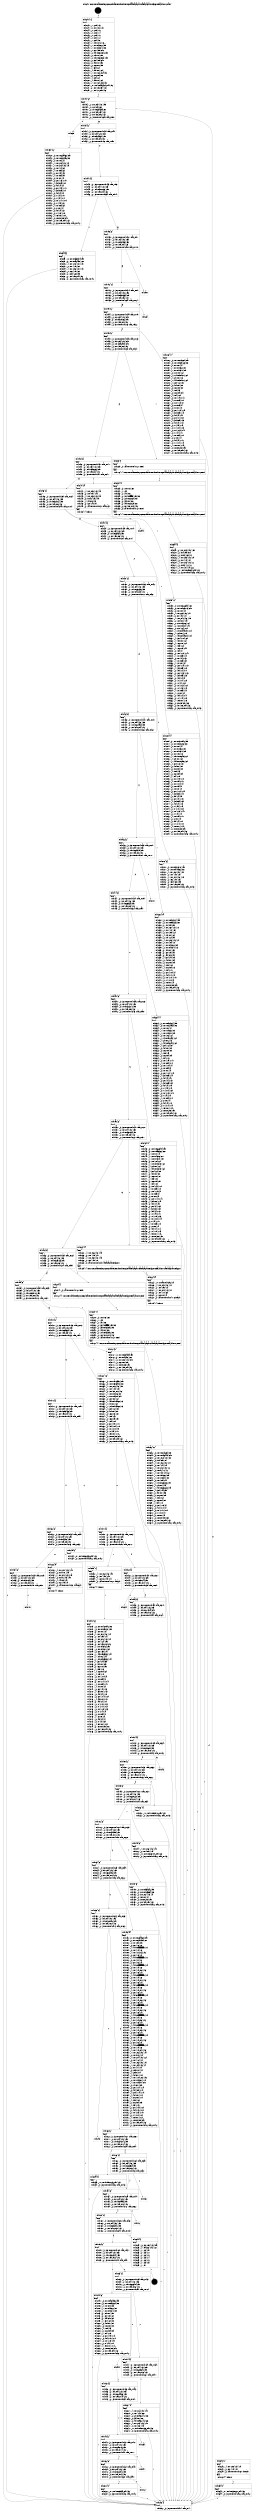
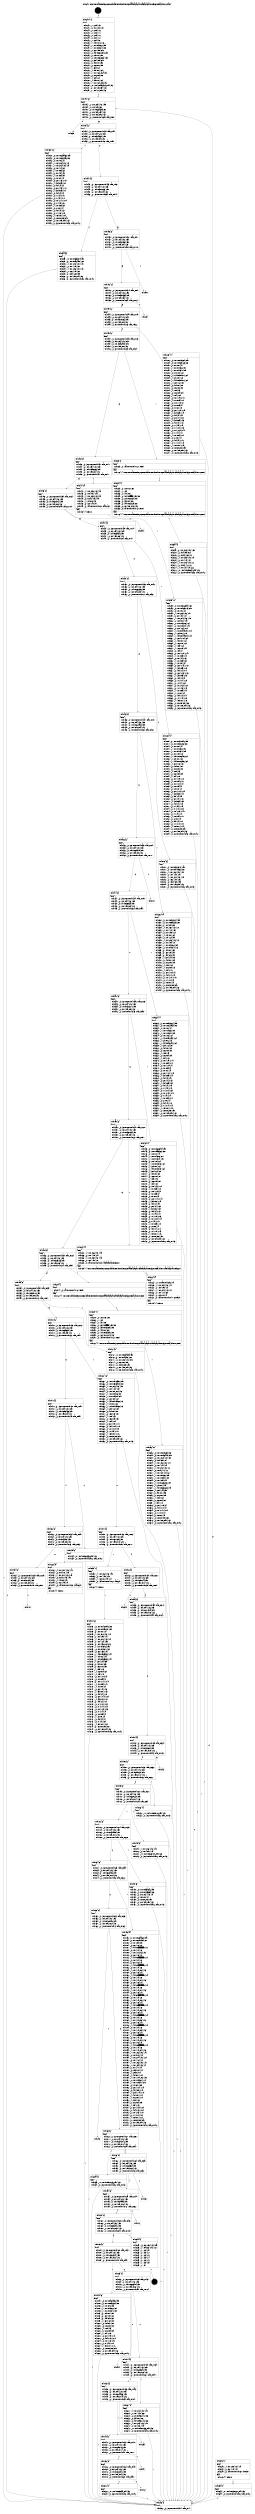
edge "0x4026ae" -> "0x401d8e [106]": now "0x401924 [28]" -> "0x401d8e [106]"
edge "0x401ba8 [28]" -> "0x401bc4 [28]": added, label "9"
edge "0x4029bd" -> "0x401d30 [28]": now "0x401d14 [28]" -> "0x401d30 [28]"
